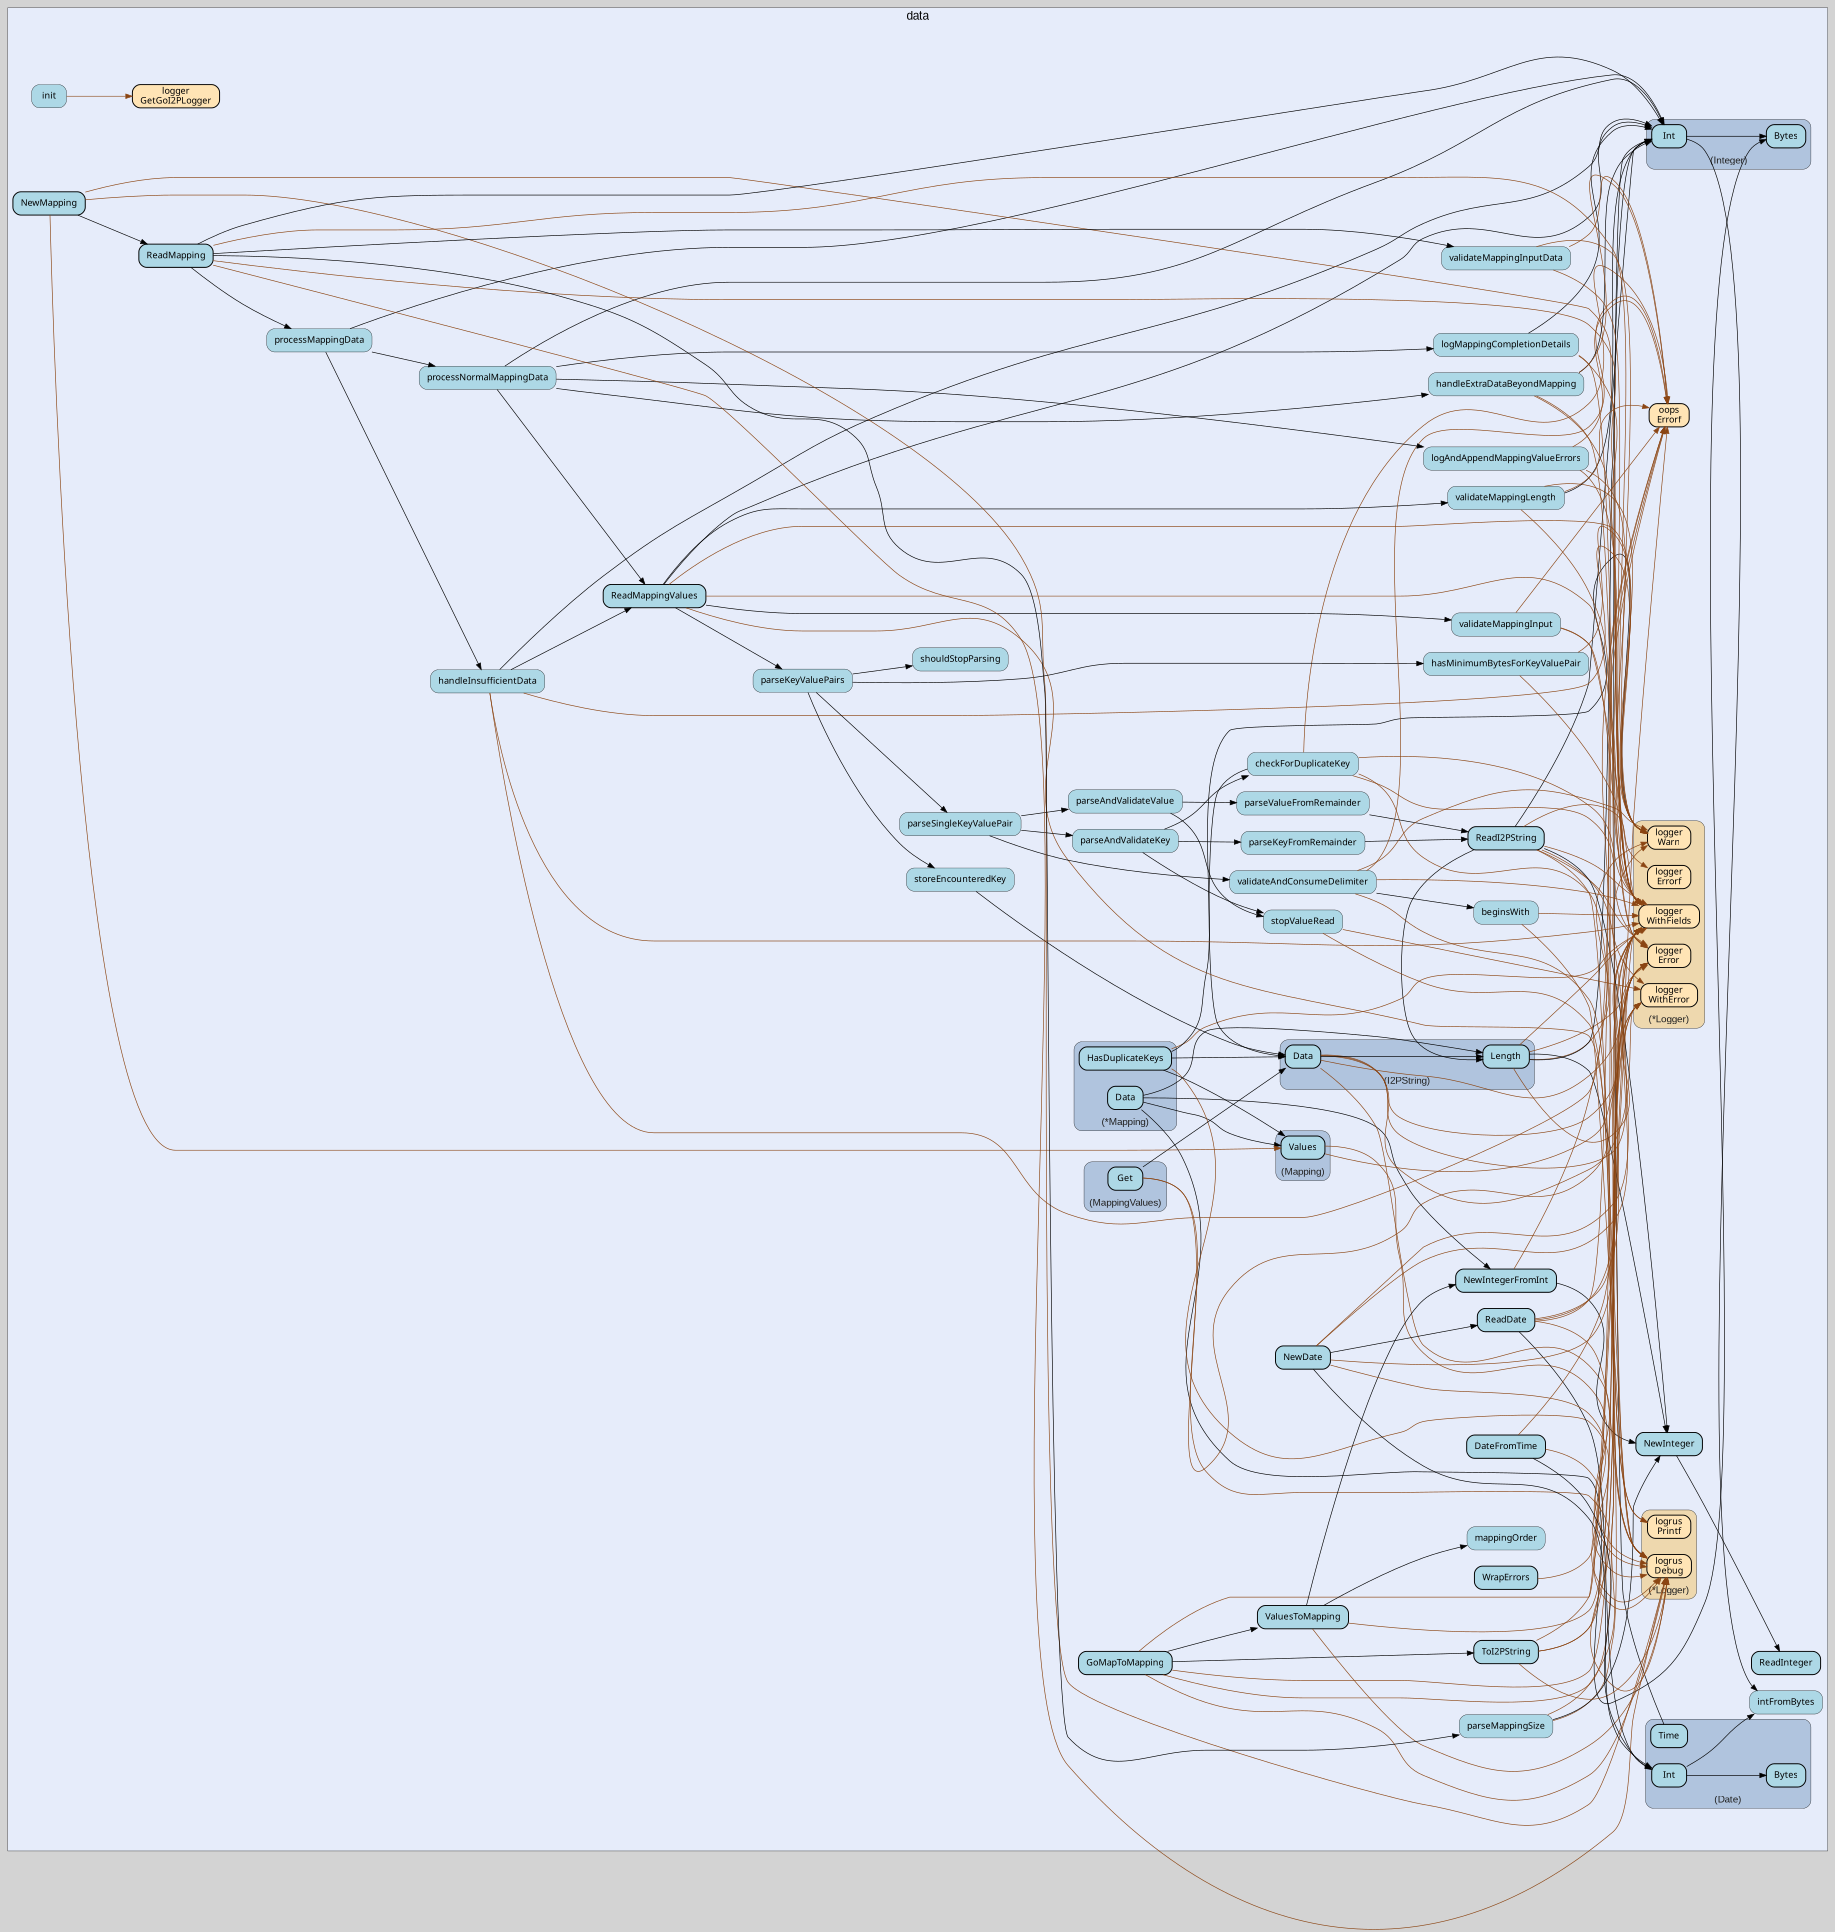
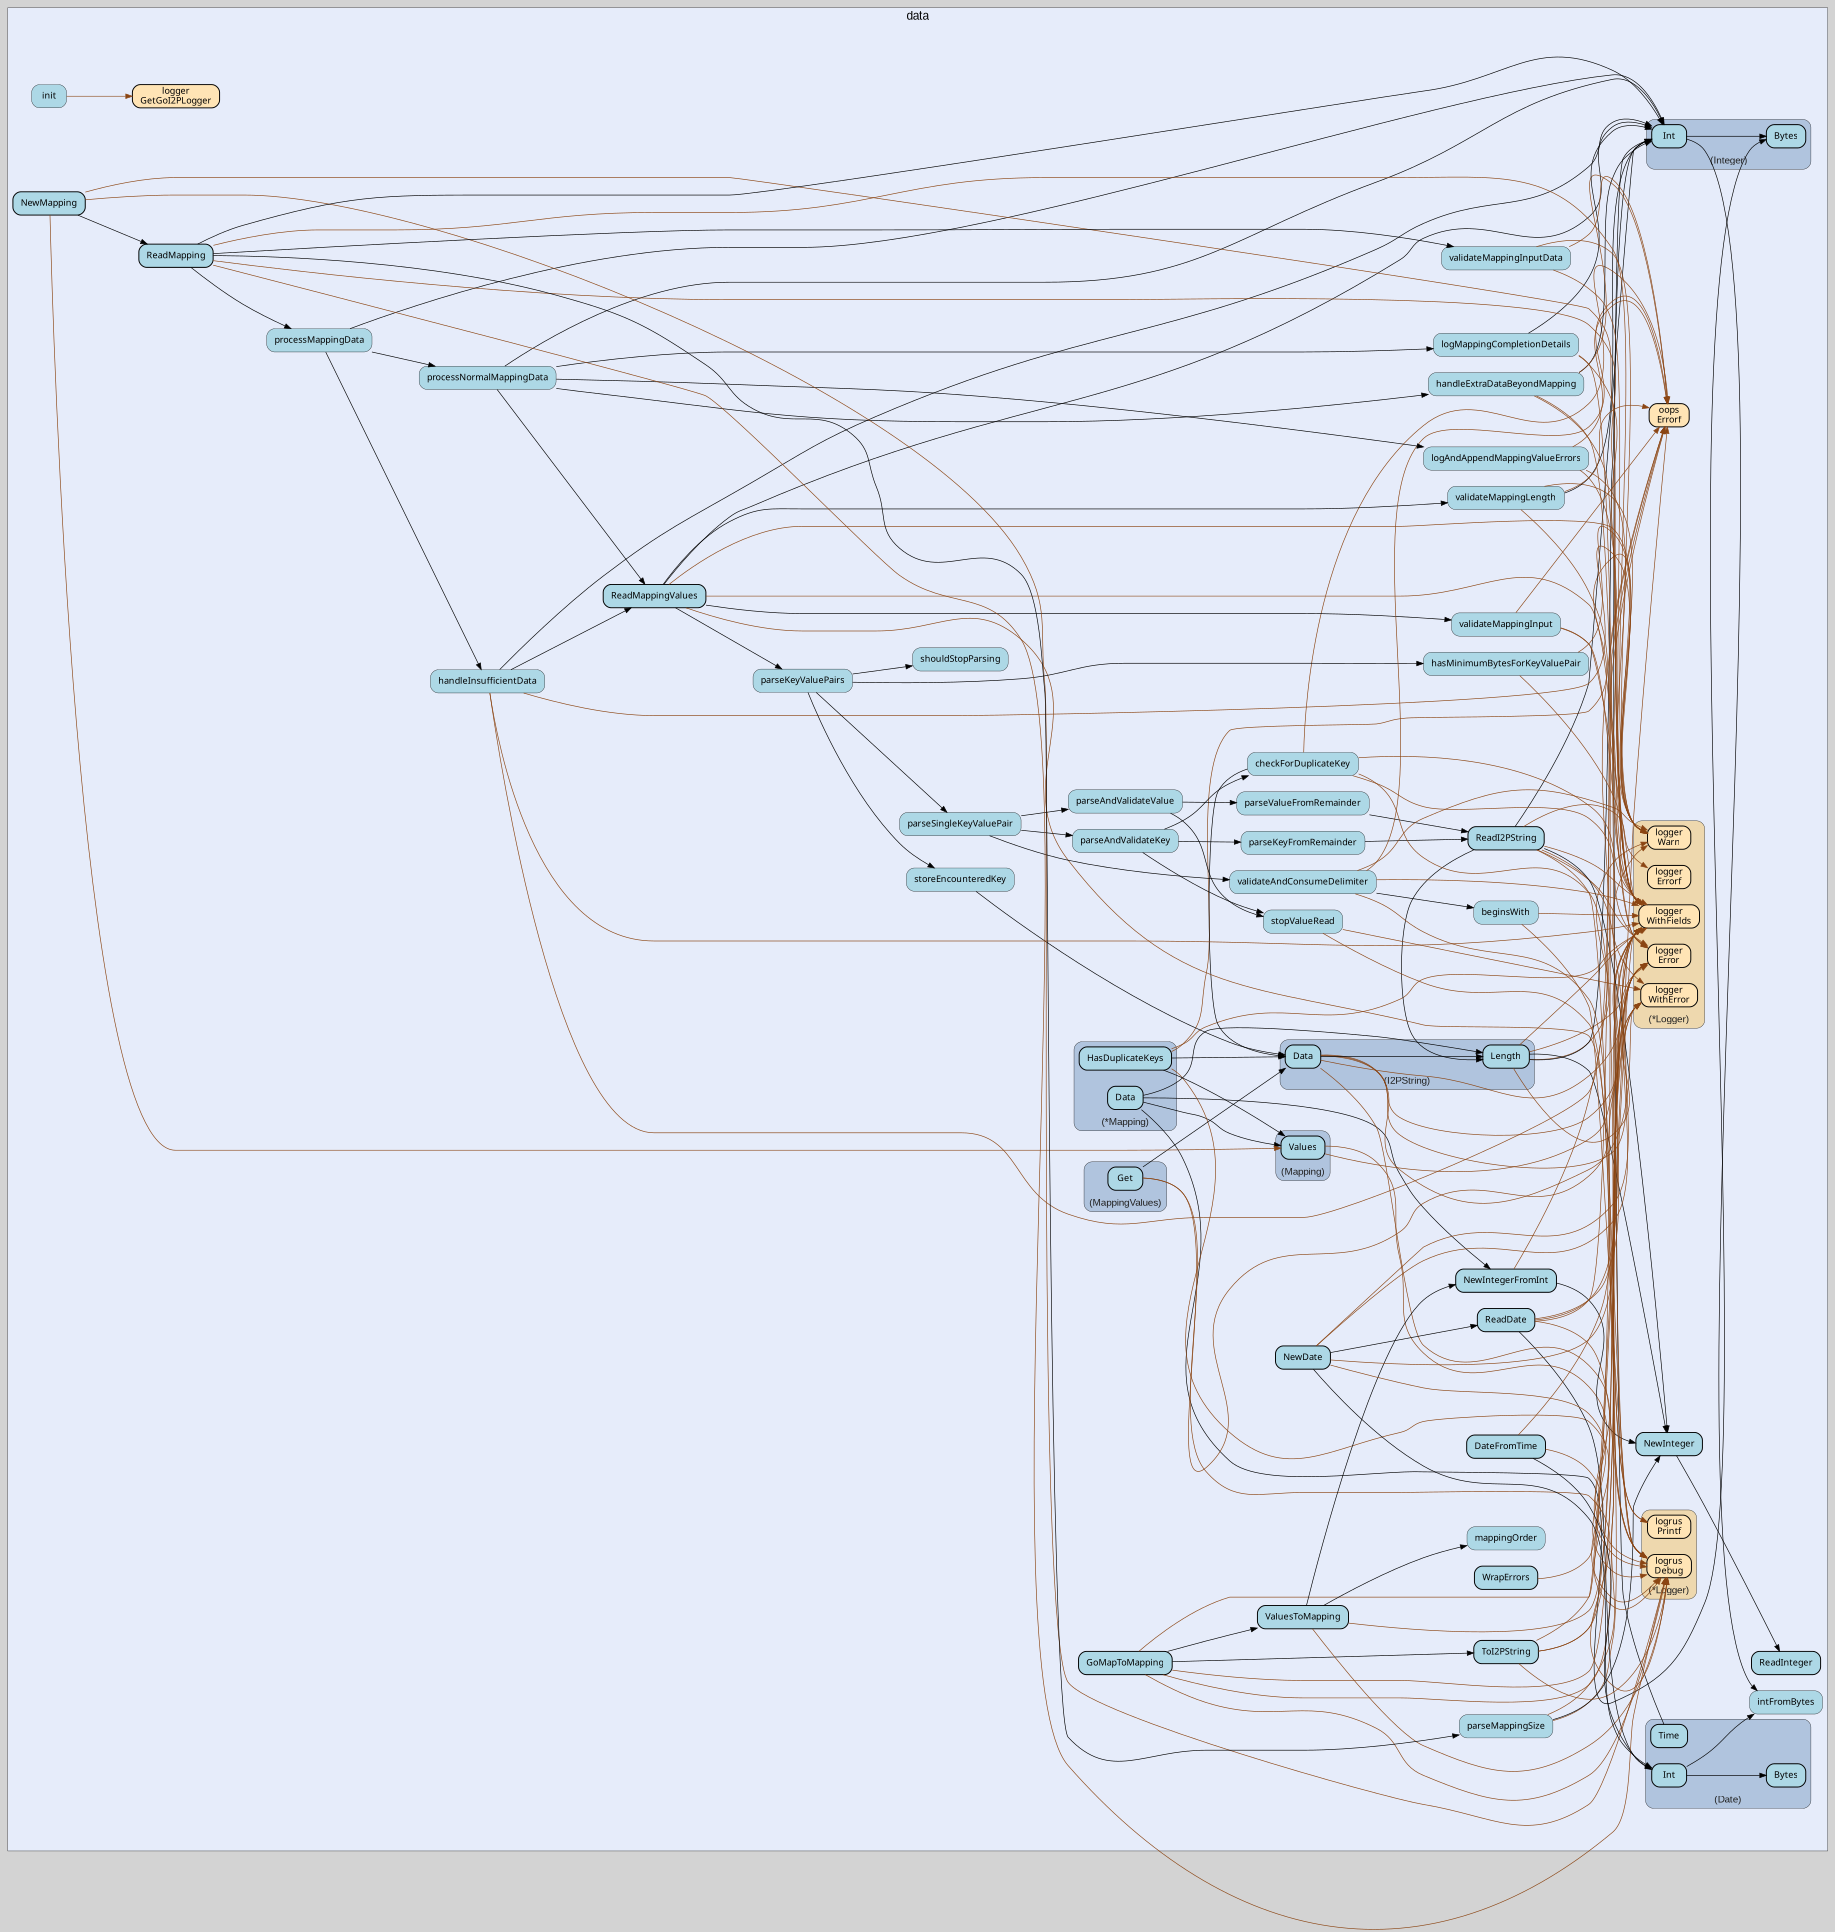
edge "HasDuplicateKeys" -> "logger Warn": color black -> saddlebrown
